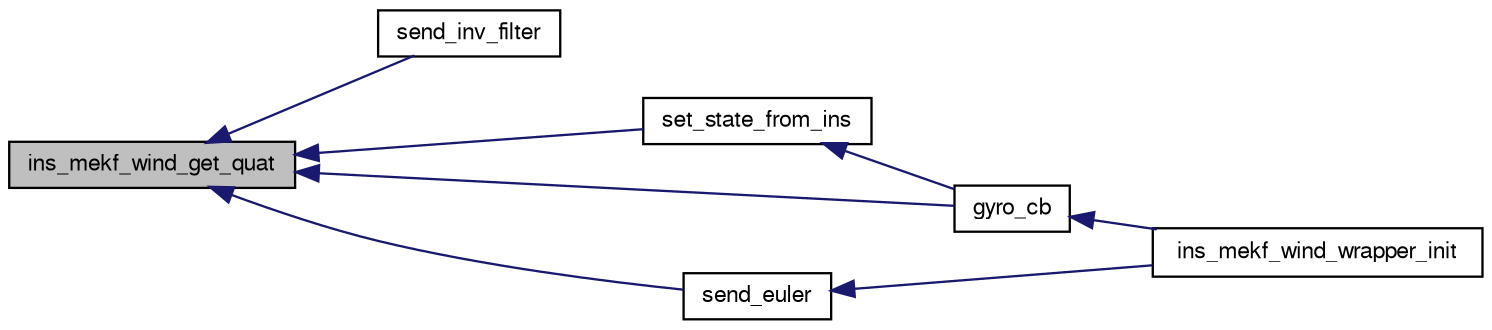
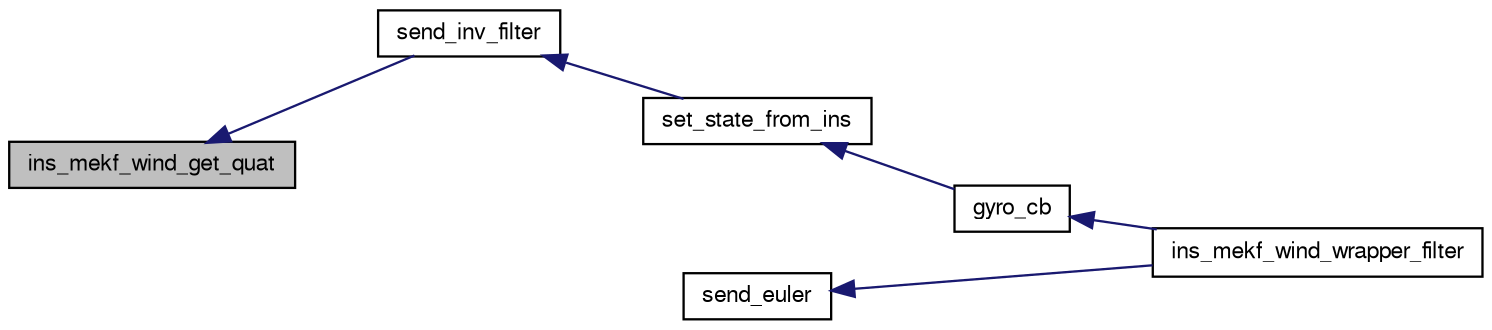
edge "set_state_from_ins" -> "ins_mekf_wind_get_quat": now "set_state_from_ins" -> "send_inv_filter"
edge "gyro_cb" -> "ins_mekf_wind_get_quat": removed
node "ins_mekf_wind_wrapper_init": label "ins_mekf_wind_wrapper_init" -> "ins_mekf_wind_wrapper_filter"
edge "send_euler" -> "ins_mekf_wind_get_quat": removed
